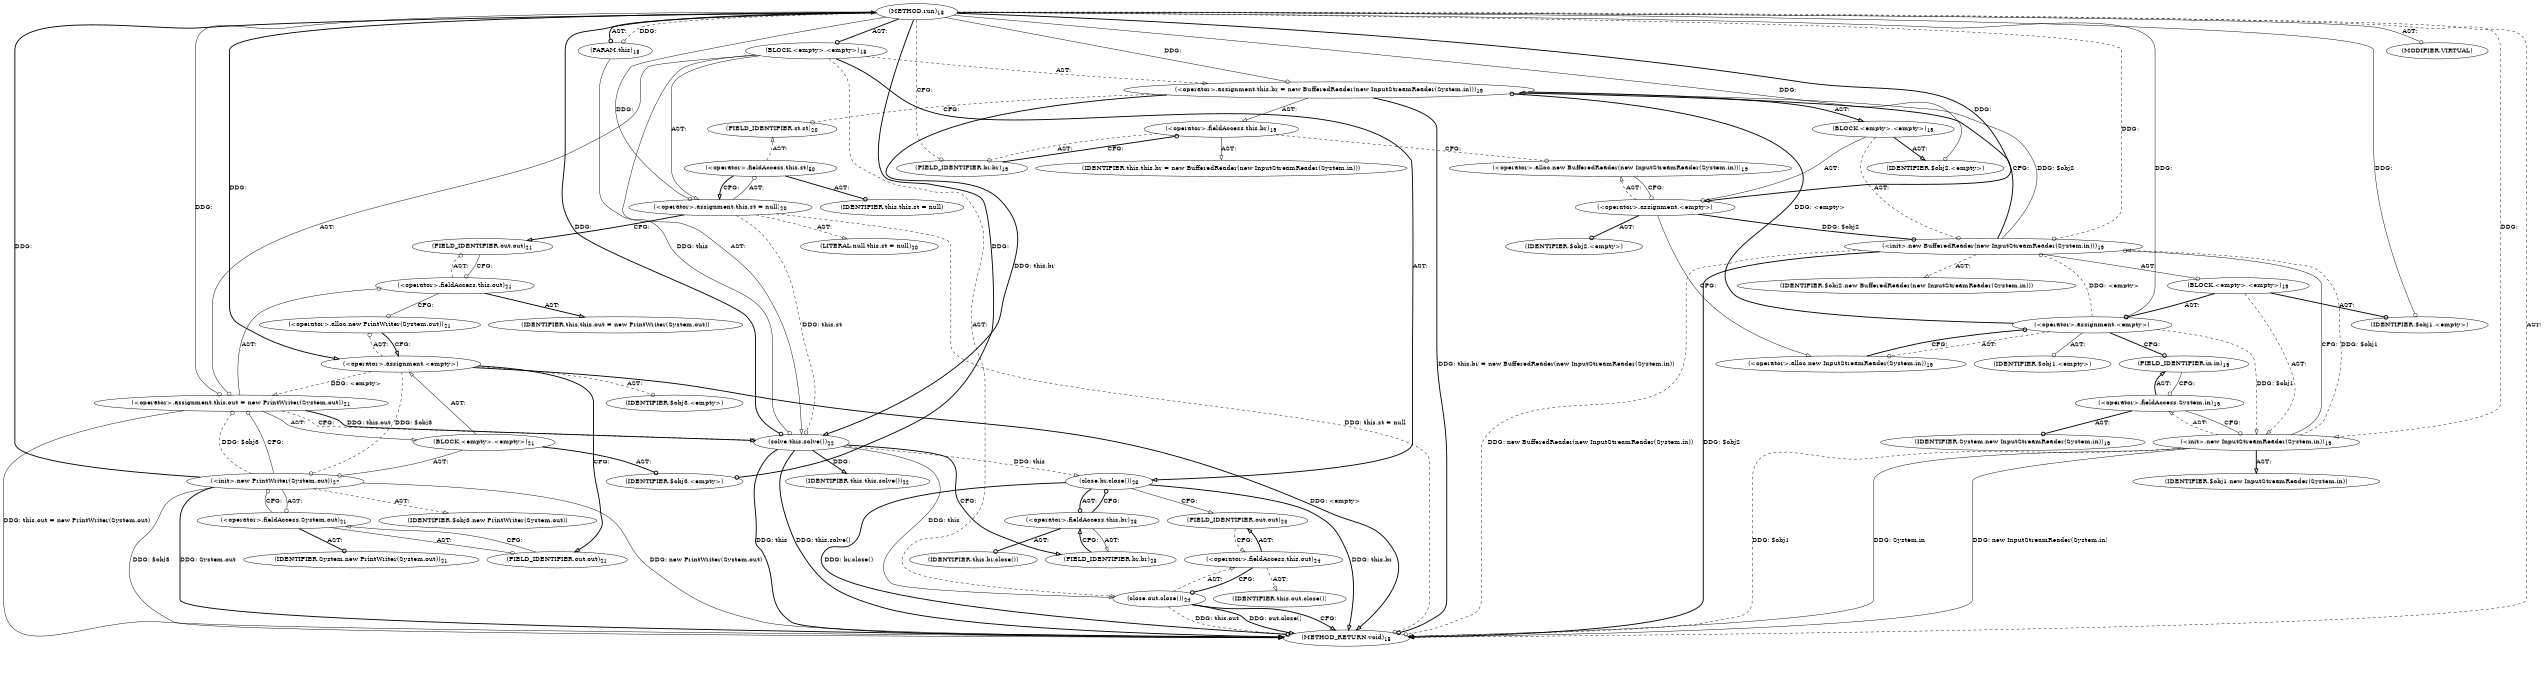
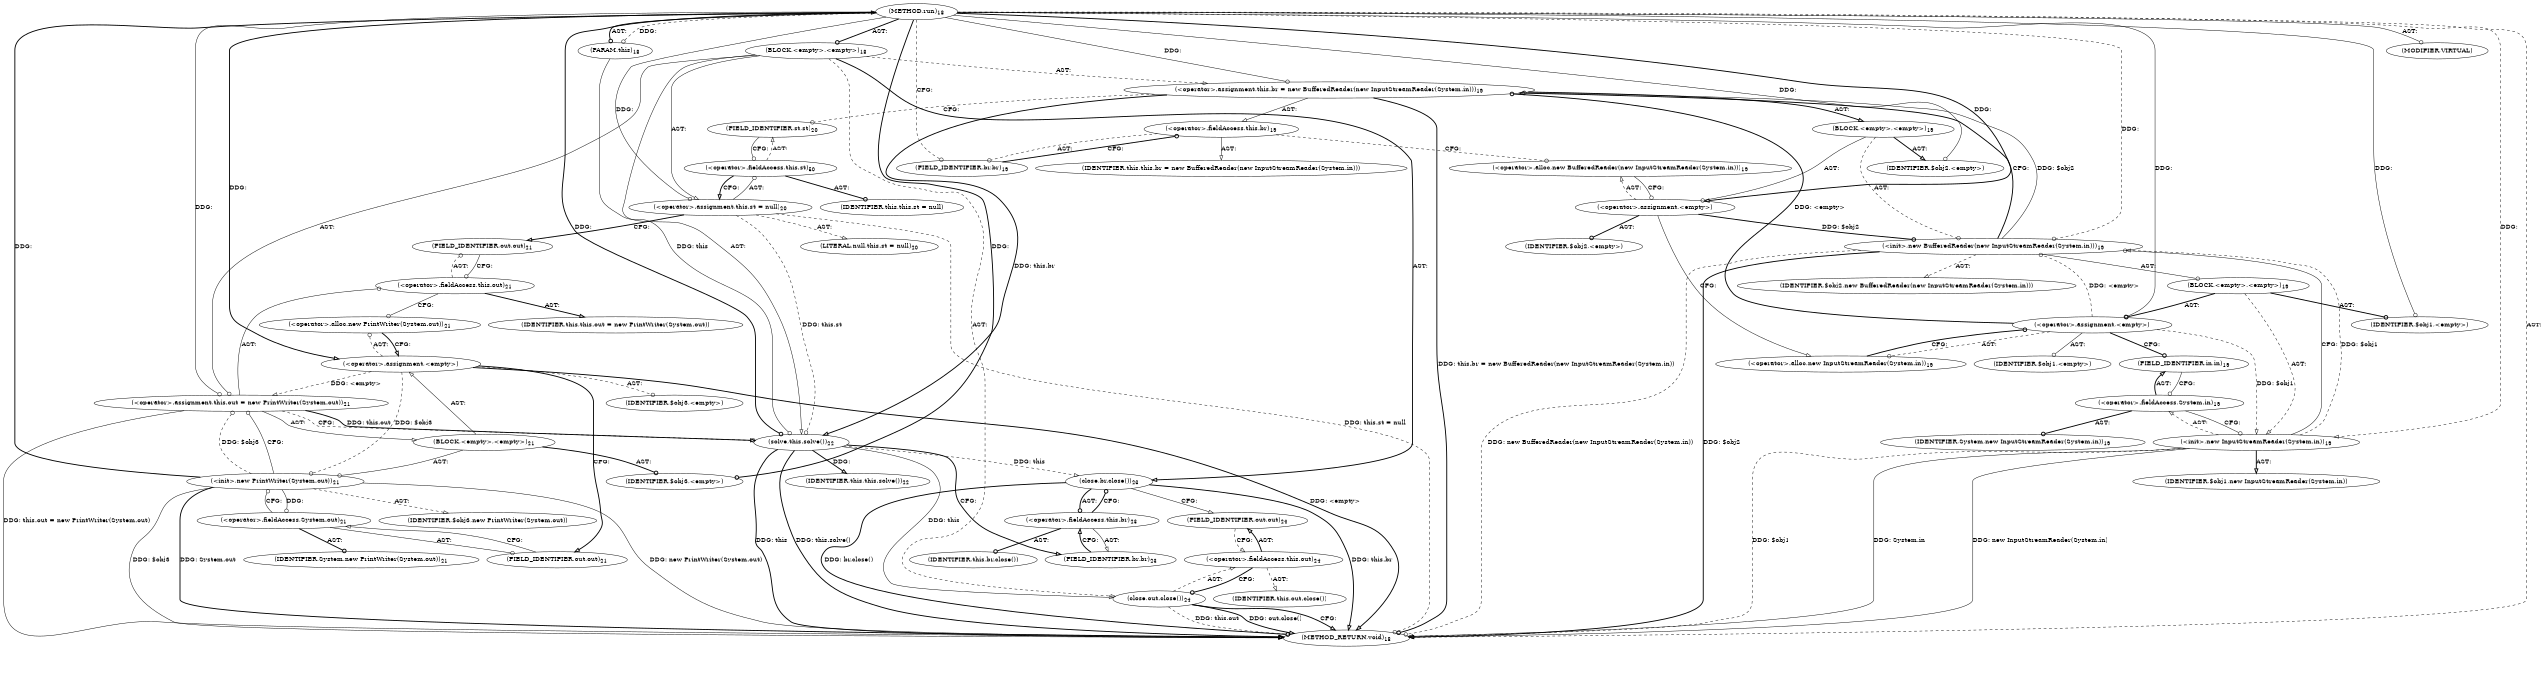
edge "(FIELD_IDENTIFIER,st,st)" -> "(<operator>.fieldAccess,this.st)": added, label "CFG:"
node "(<init>,new PrintWriter(System.out))": text "27" -> "21"
edge "(<init>,new PrintWriter(System.out))" -> "(<operator>.fieldAccess,System.out)": label "AST: " -> "DDG: "
